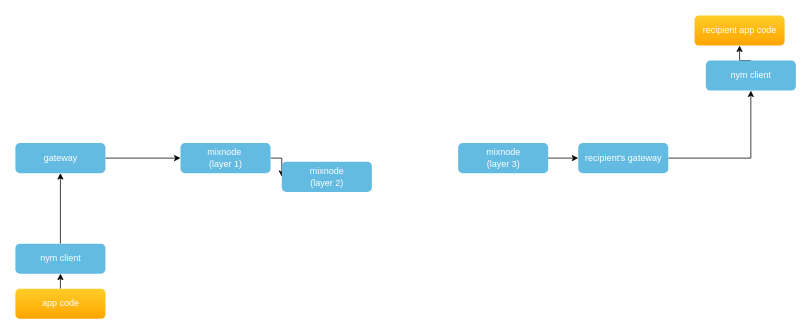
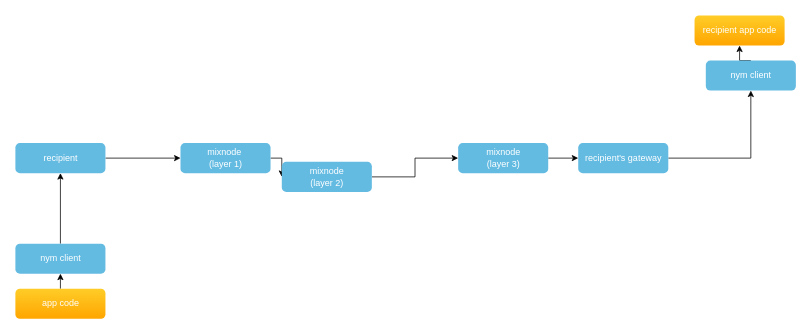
node "gateway": label "gateway" -> "recipient"
edge "mixnode (layer 2)" -> "mixnode (layer 3)": added
